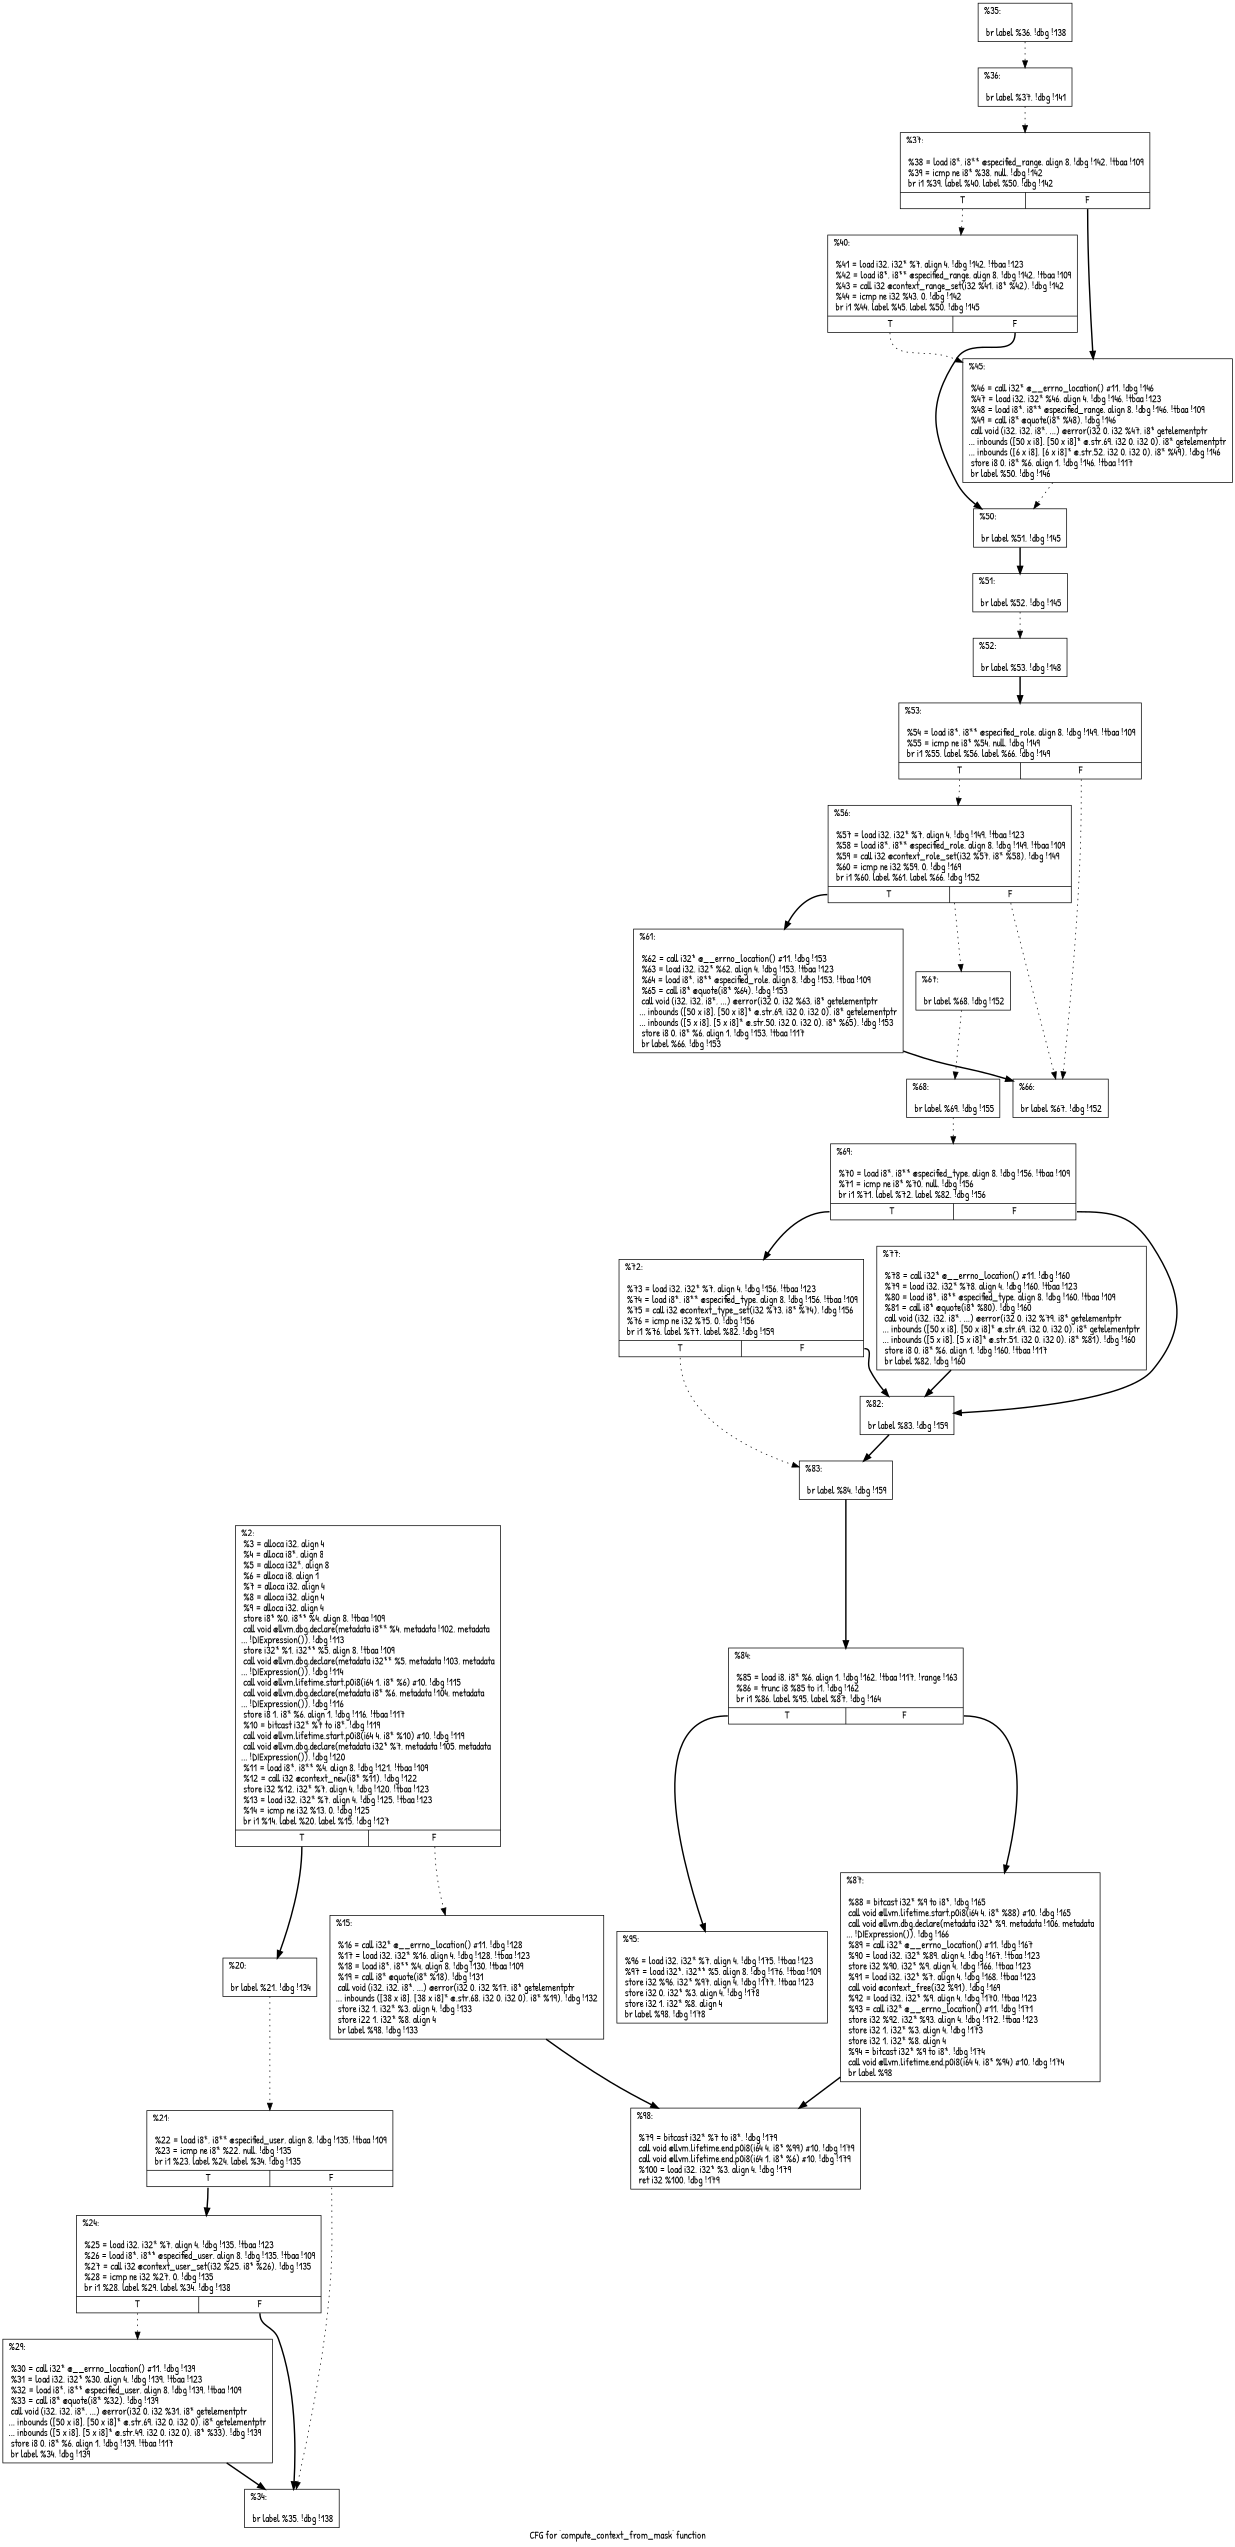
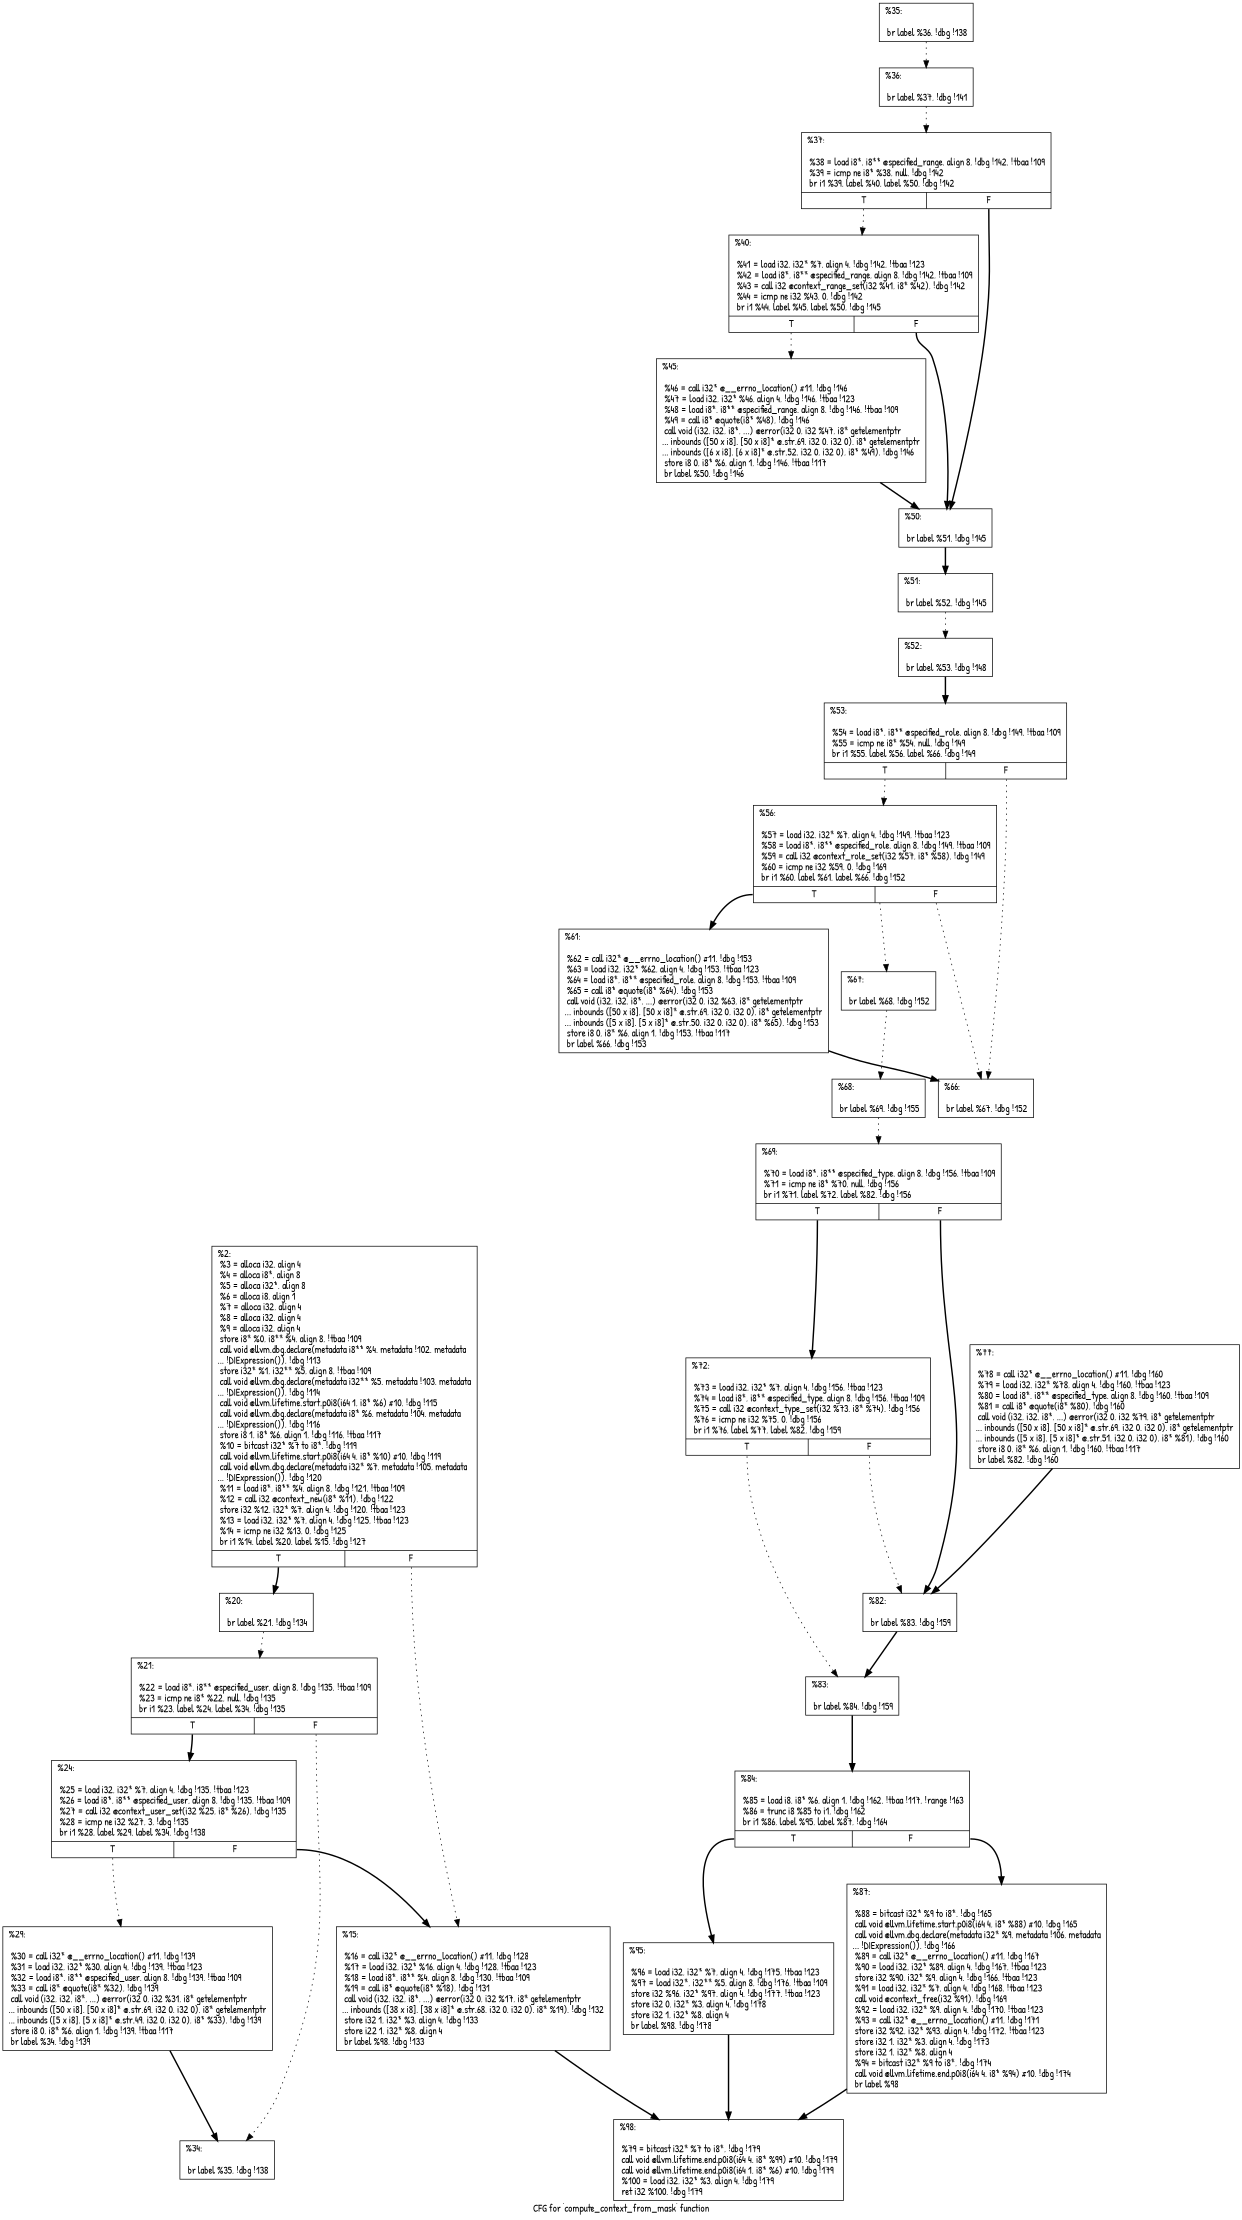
edge "%37:" -> "%45:": now "%37:" -> "%50:"
edge "%45:" -> "%50:": style dotted -> bold
edge "%72:" -> "%82:": style bold -> dotted
edge "%95:" -> "%98:": added
node "%24:": text "%28 = icmp ne i32 %27, 0, !dbg !135" -> "%28 = icmp ne i32 %27, 3, !dbg !135"
edge "%24:" -> "%34:": now "%24:" -> "%15:"
